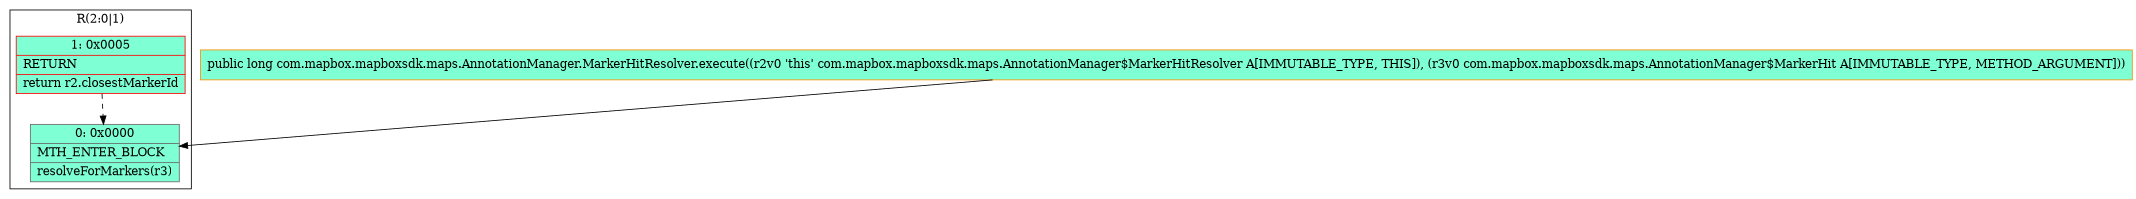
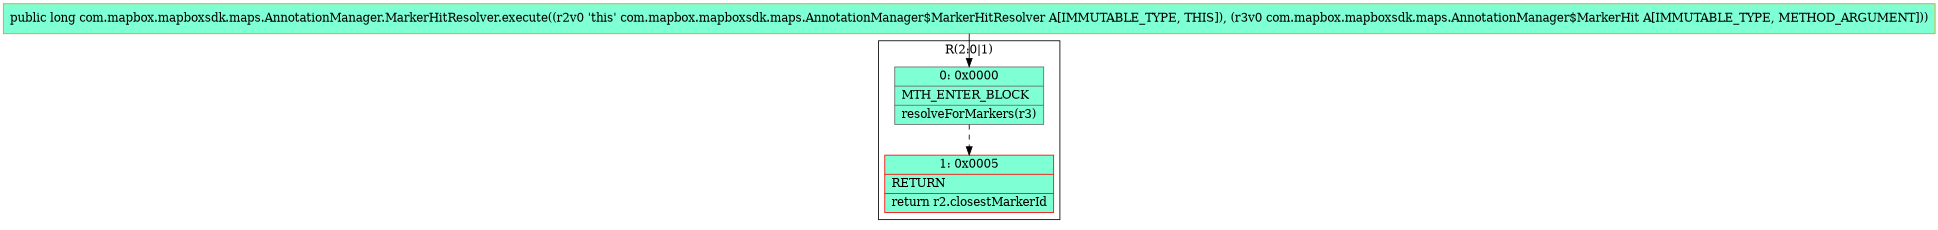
edge "1: 0x0005" -> "0: 0x0000": reversed
